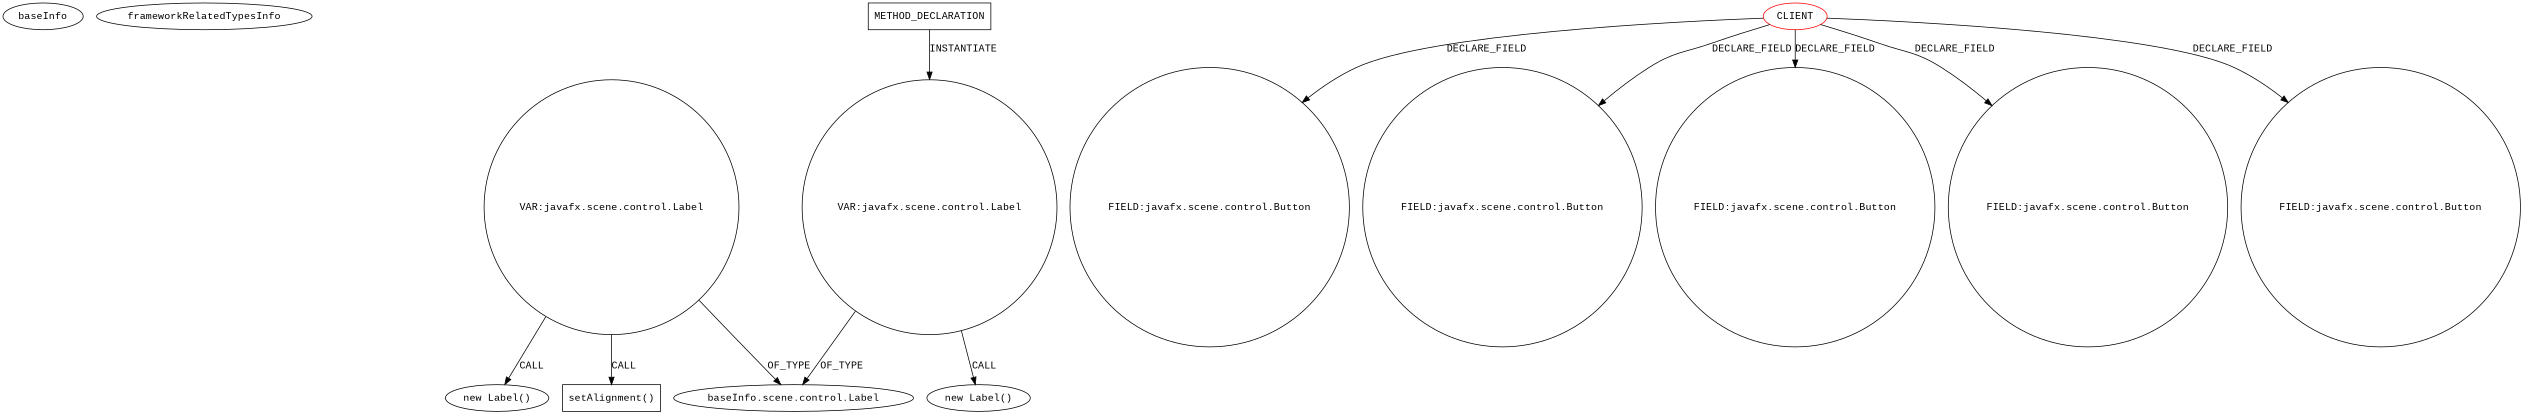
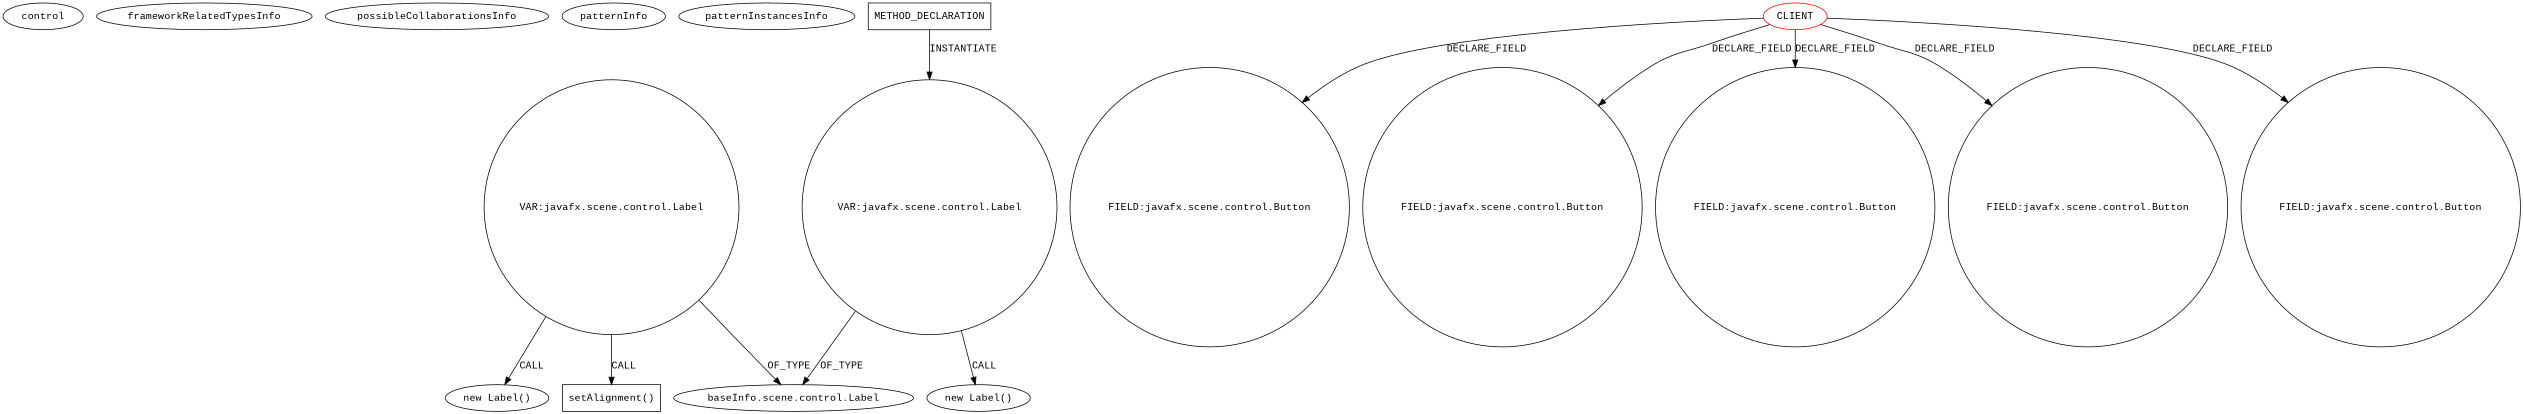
node "baseInfo": label "baseInfo" -> "control"
node "possibleCollaborationsInfo": added
node "patternInfo": added
node "patternInstancesInfo": added
